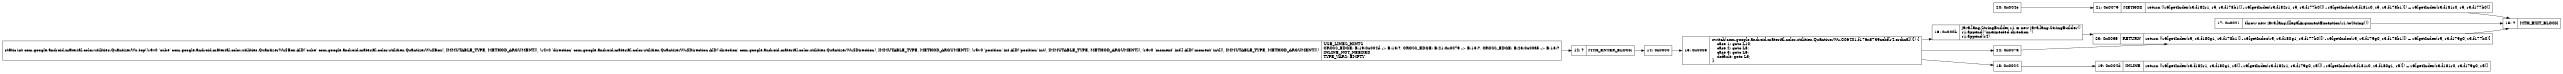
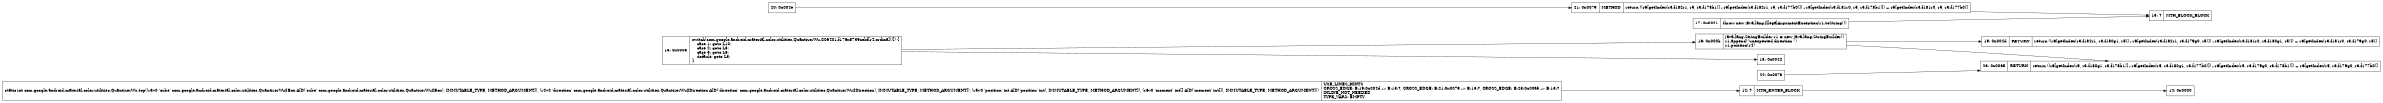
node "13: ?": text "MTH_EXIT_BLOCK" -> "MTH_BLOCK_BLOCK"
edge "23: 0x00a5" -> "13: ?": removed
node "16: 0x000b": text "r1.append(r4)" -> "r1.position(r4)"
edge "14: 0x0000" -> "15: 0x0008": removed
edge "15: 0x0008" -> "22: 0x007a": removed
edge "18: 0x0022" -> "19: 0x004d": now "16: 0x000b" -> "19: 0x004d"
node "19: 0x004d": text "INLINE" -> "RETURN"
